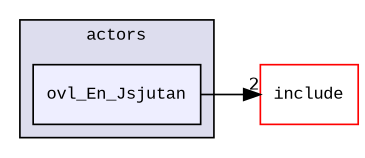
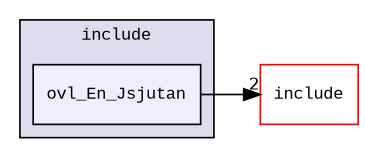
cluster "actors": label "actors" -> "include"
